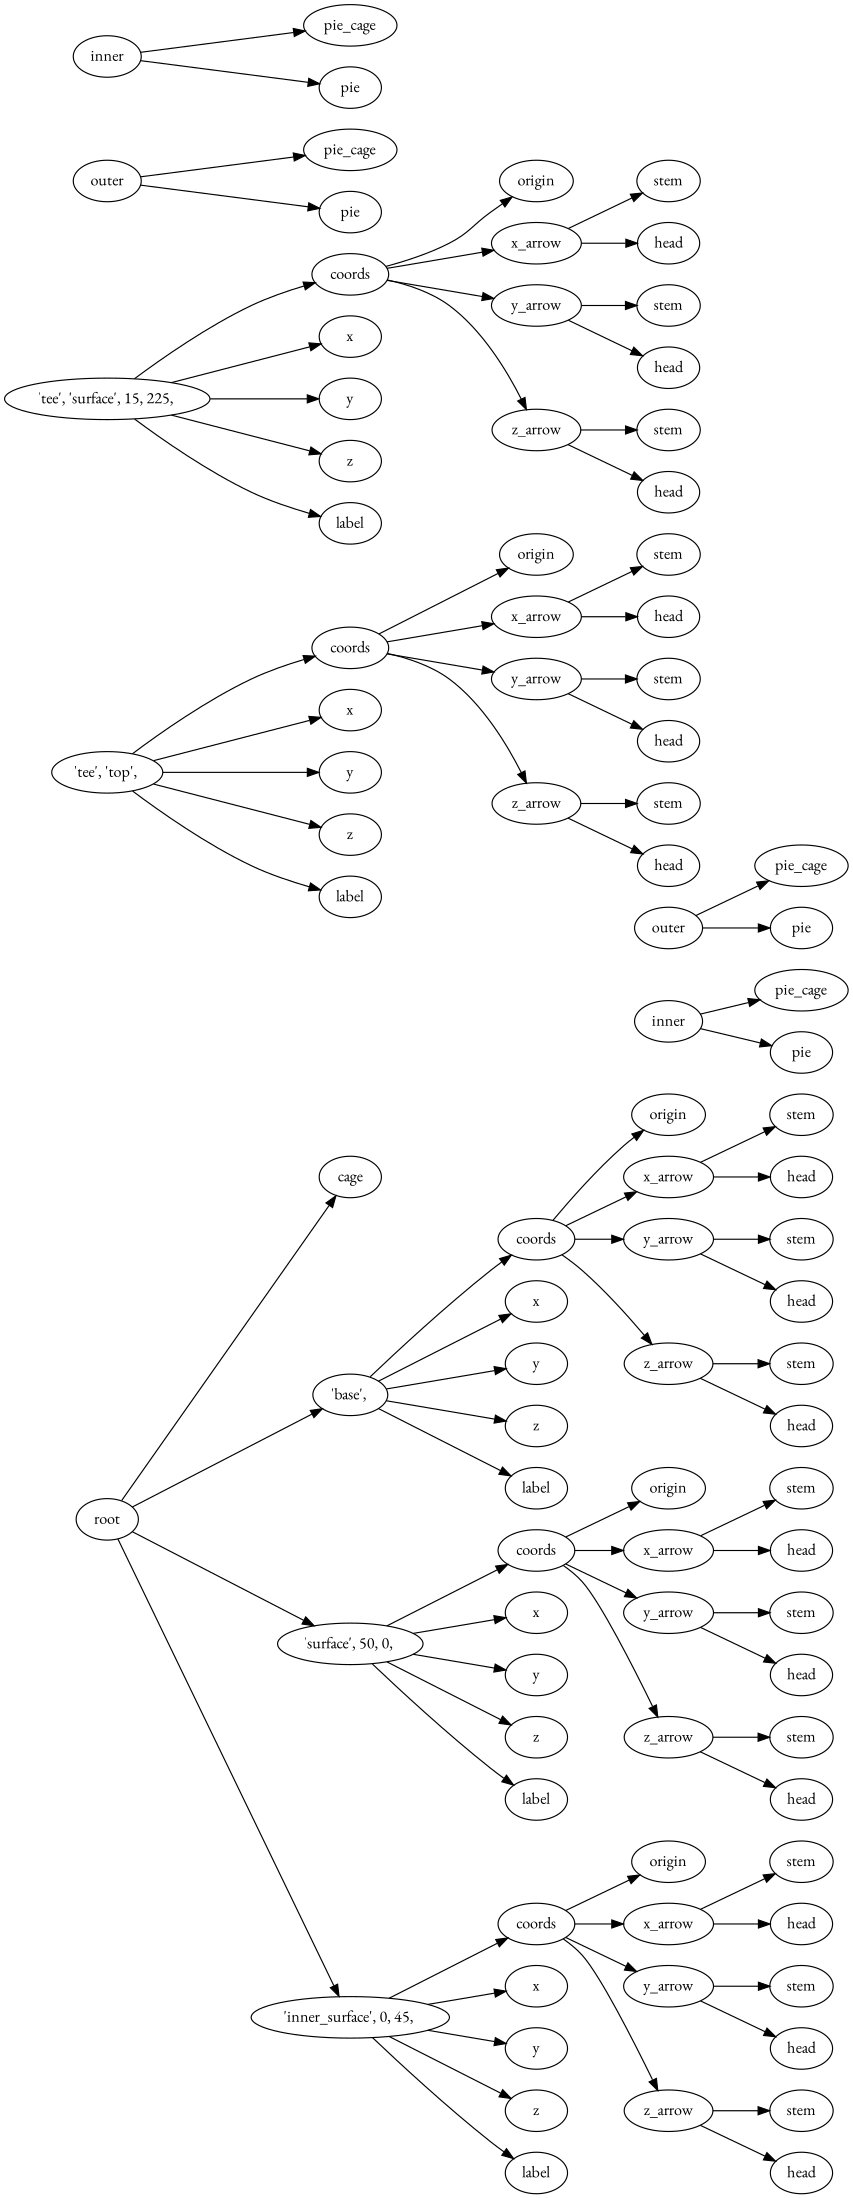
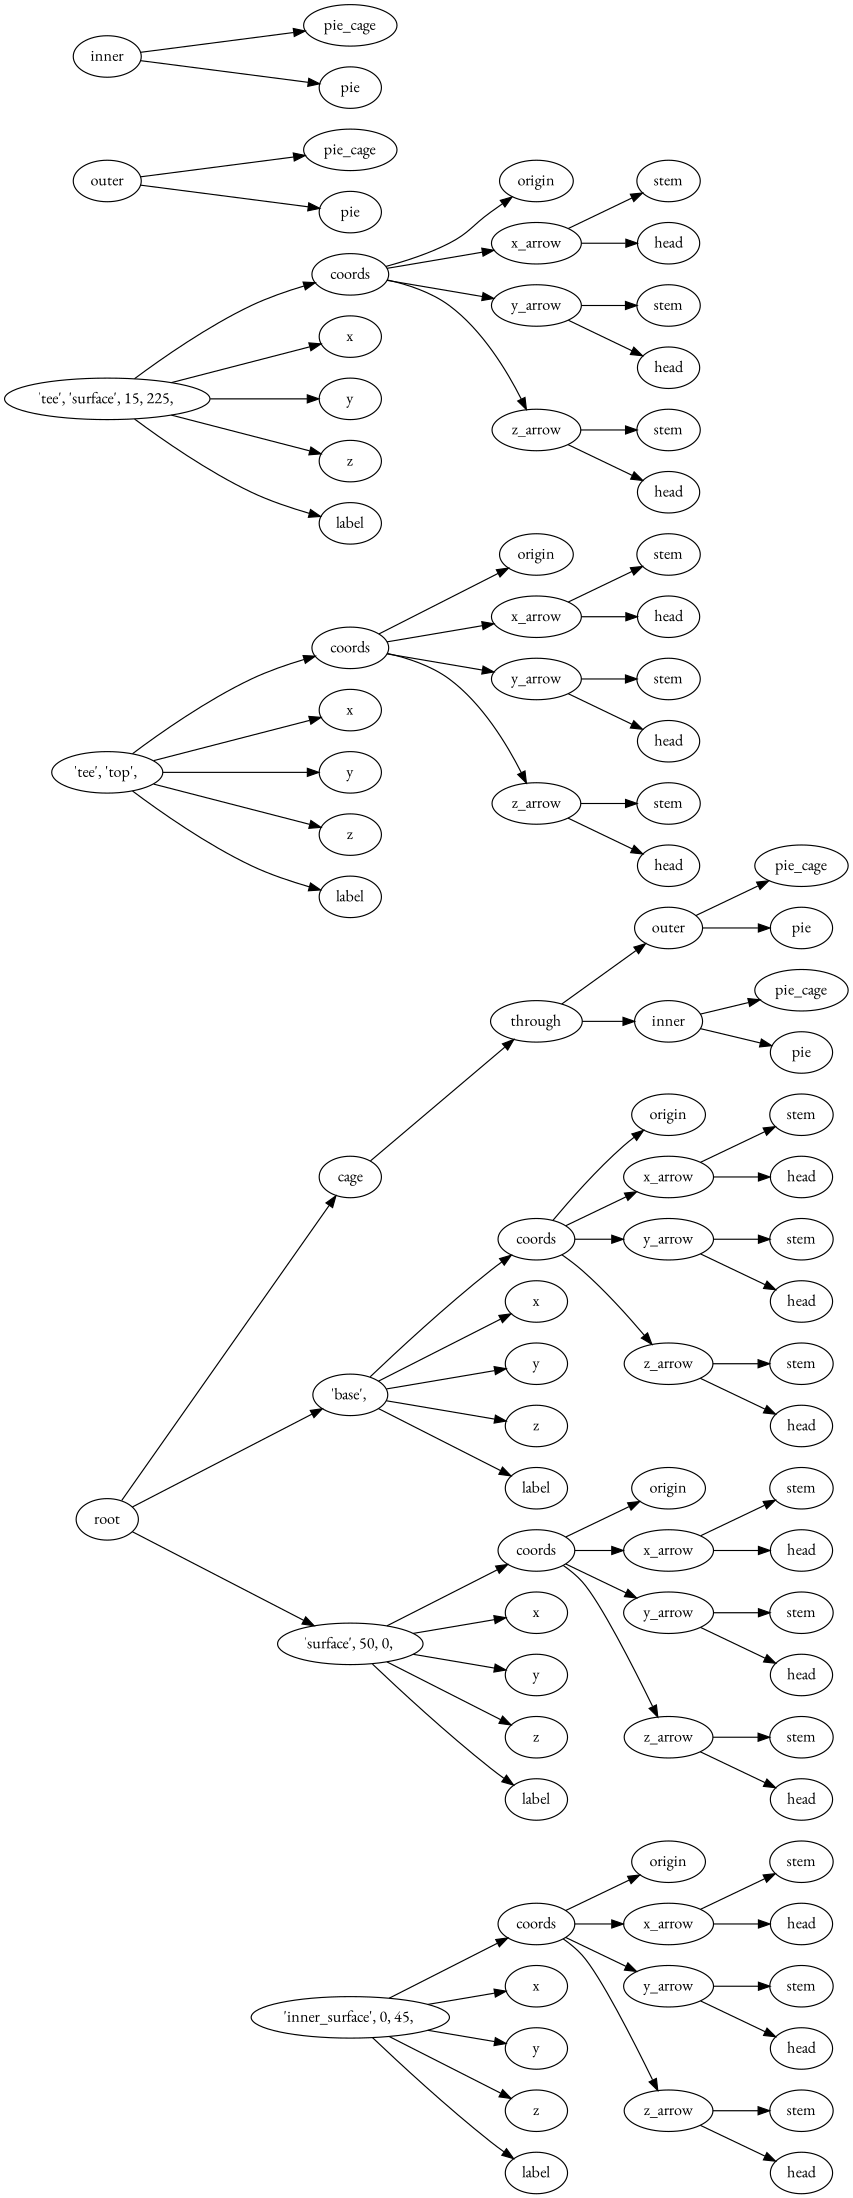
node "through": added
edge "root" -> "'inner_surface', 0, 45,": removed
